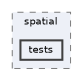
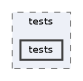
cluster "spatial": label "spatial" -> "tests"
